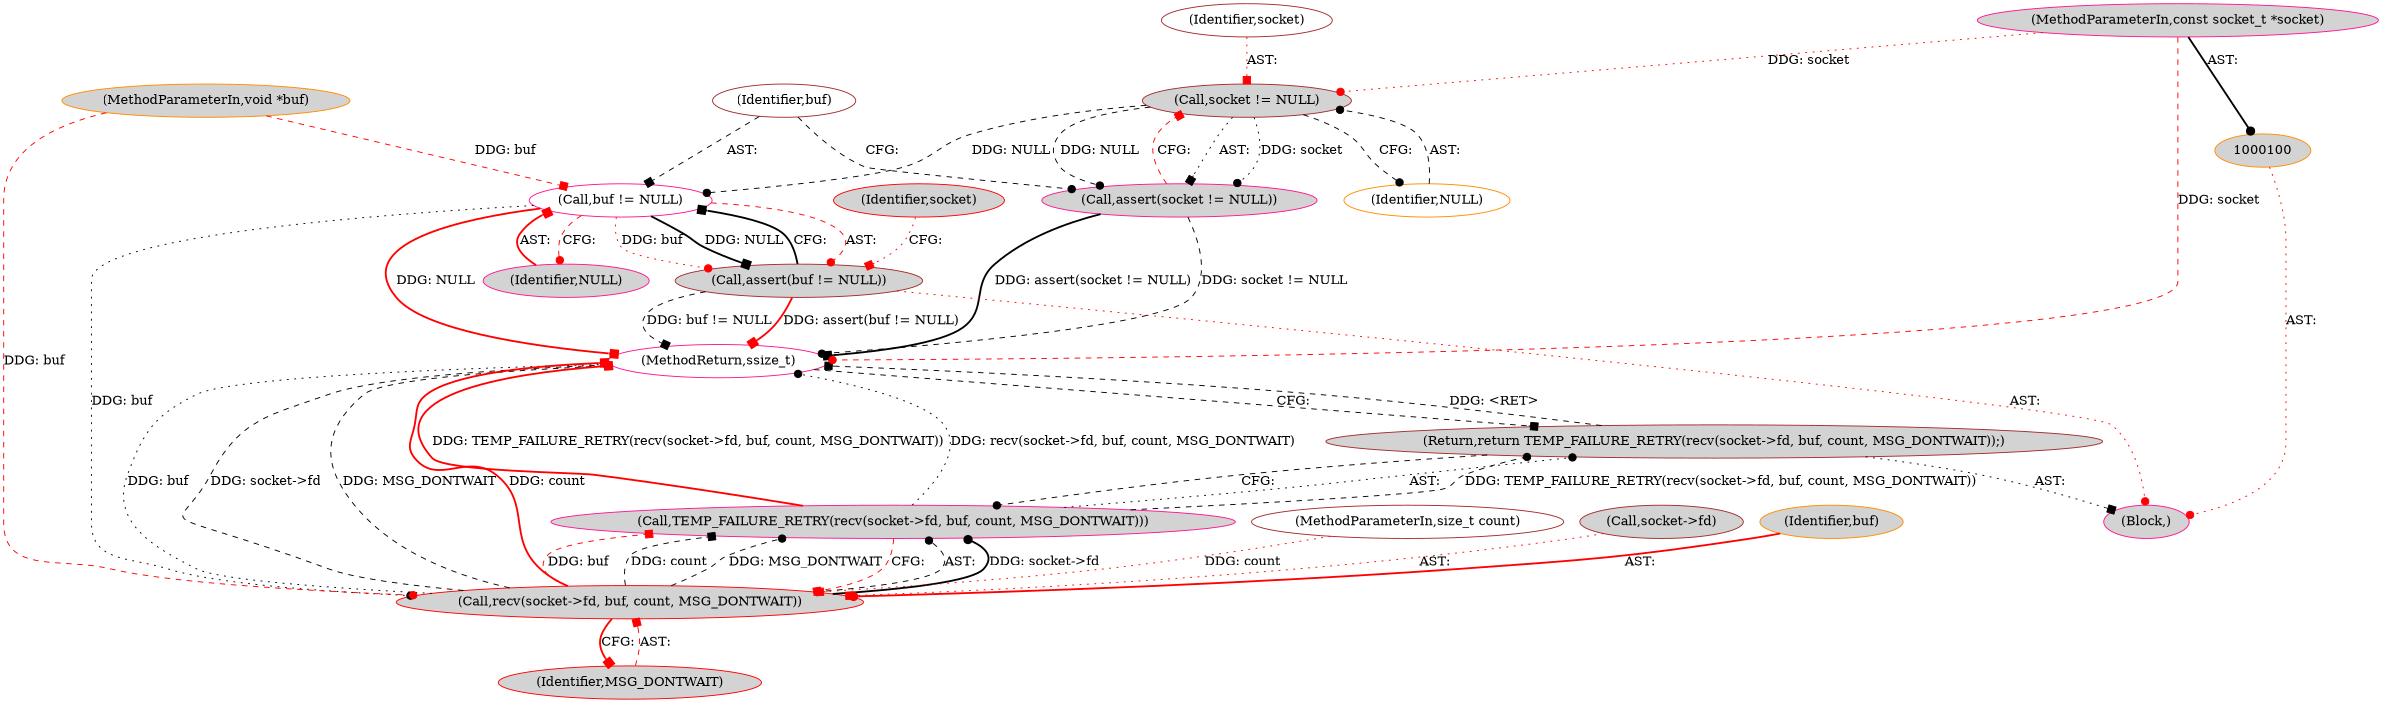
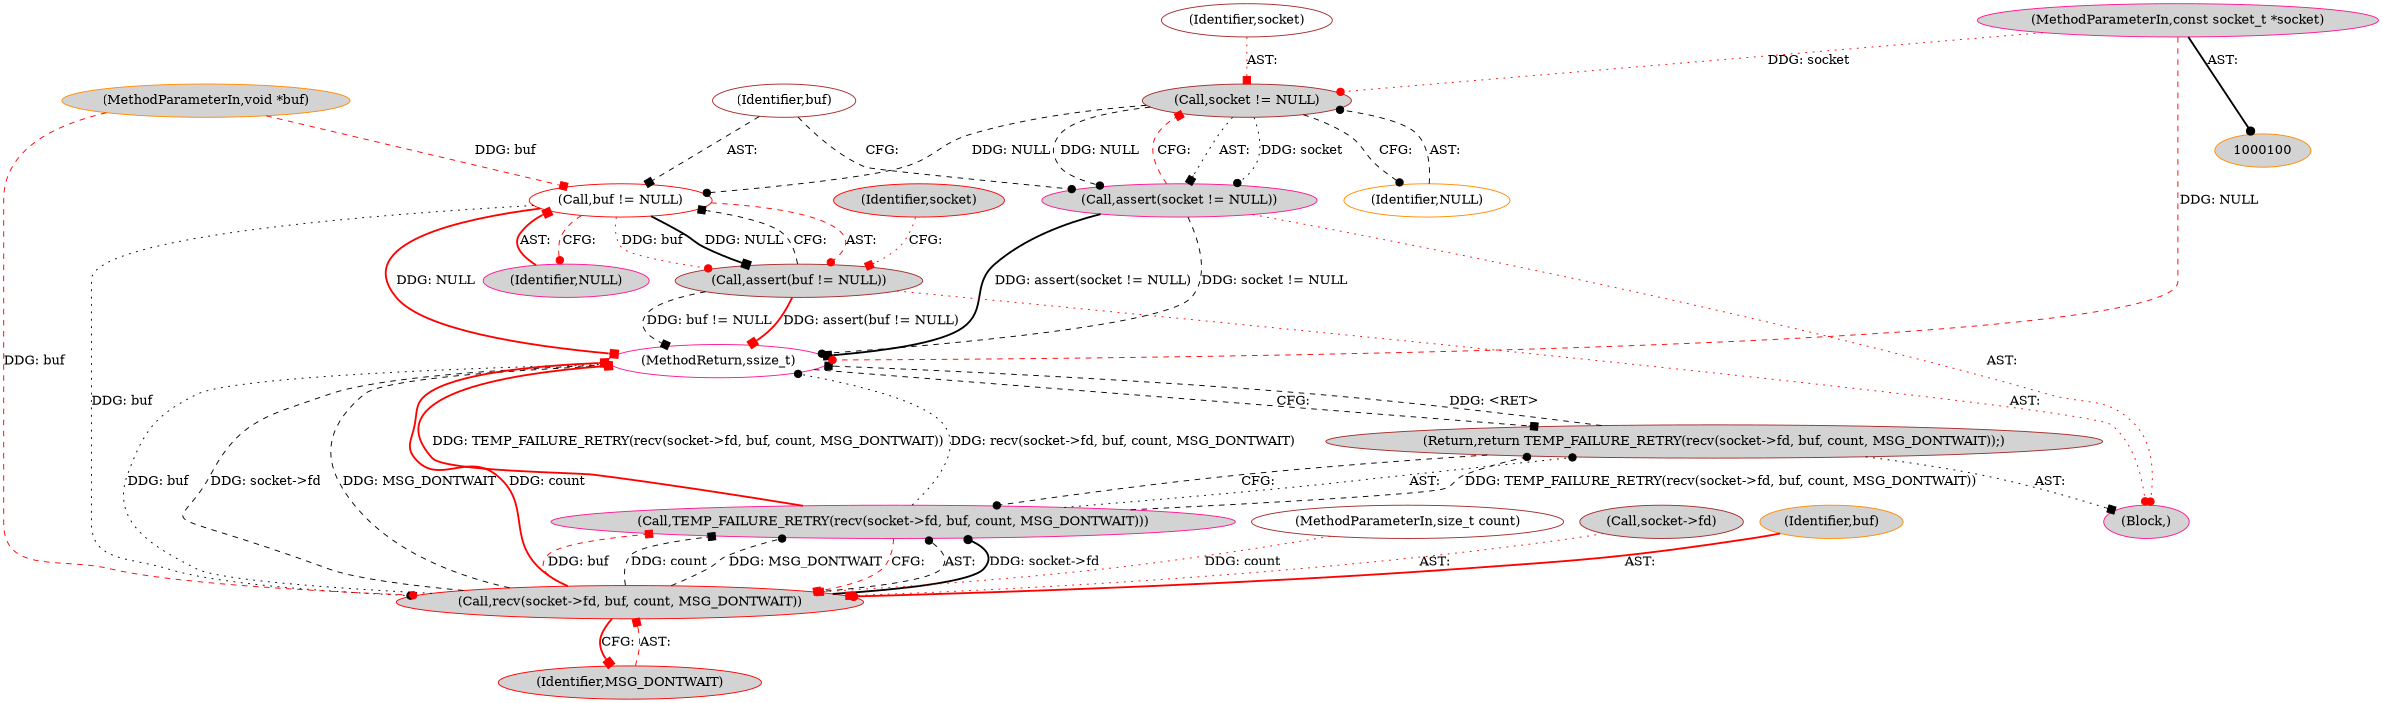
node "(Call,buf != NULL)": color deeppink -> red
edge "(MethodParameterIn,const socket_t *socket)" -> "(MethodReturn,ssize_t)": label "DDG: socket" -> "DDG: NULL"
edge "(Call,assert(buf != NULL))" -> "(Call,buf != NULL)": style bold -> dashed
edge "1000100" -> "(Block,)": now "(Call,assert(socket != NULL))" -> "(Block,)"
